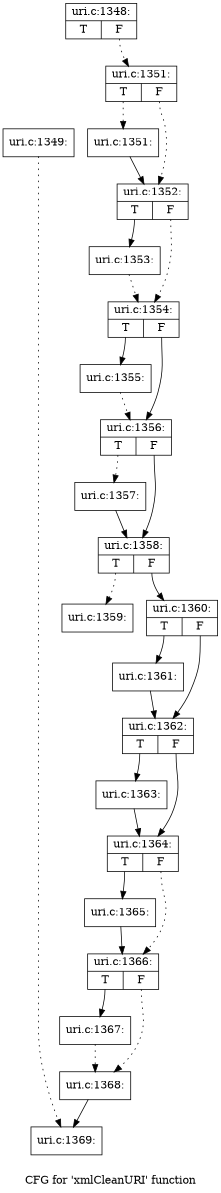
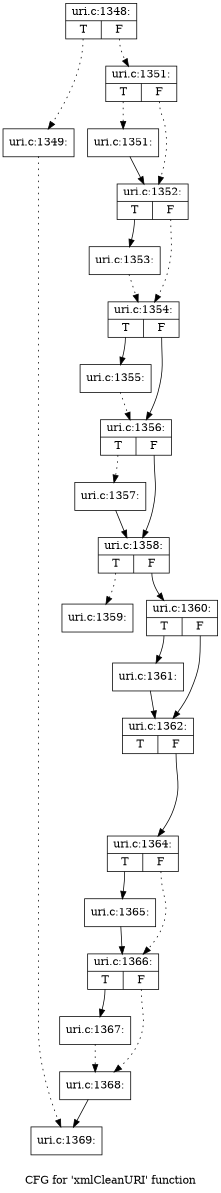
edge "uri.c:1348:" -> "uri.c:1349:": added
node "uri.c:1363:": removed
